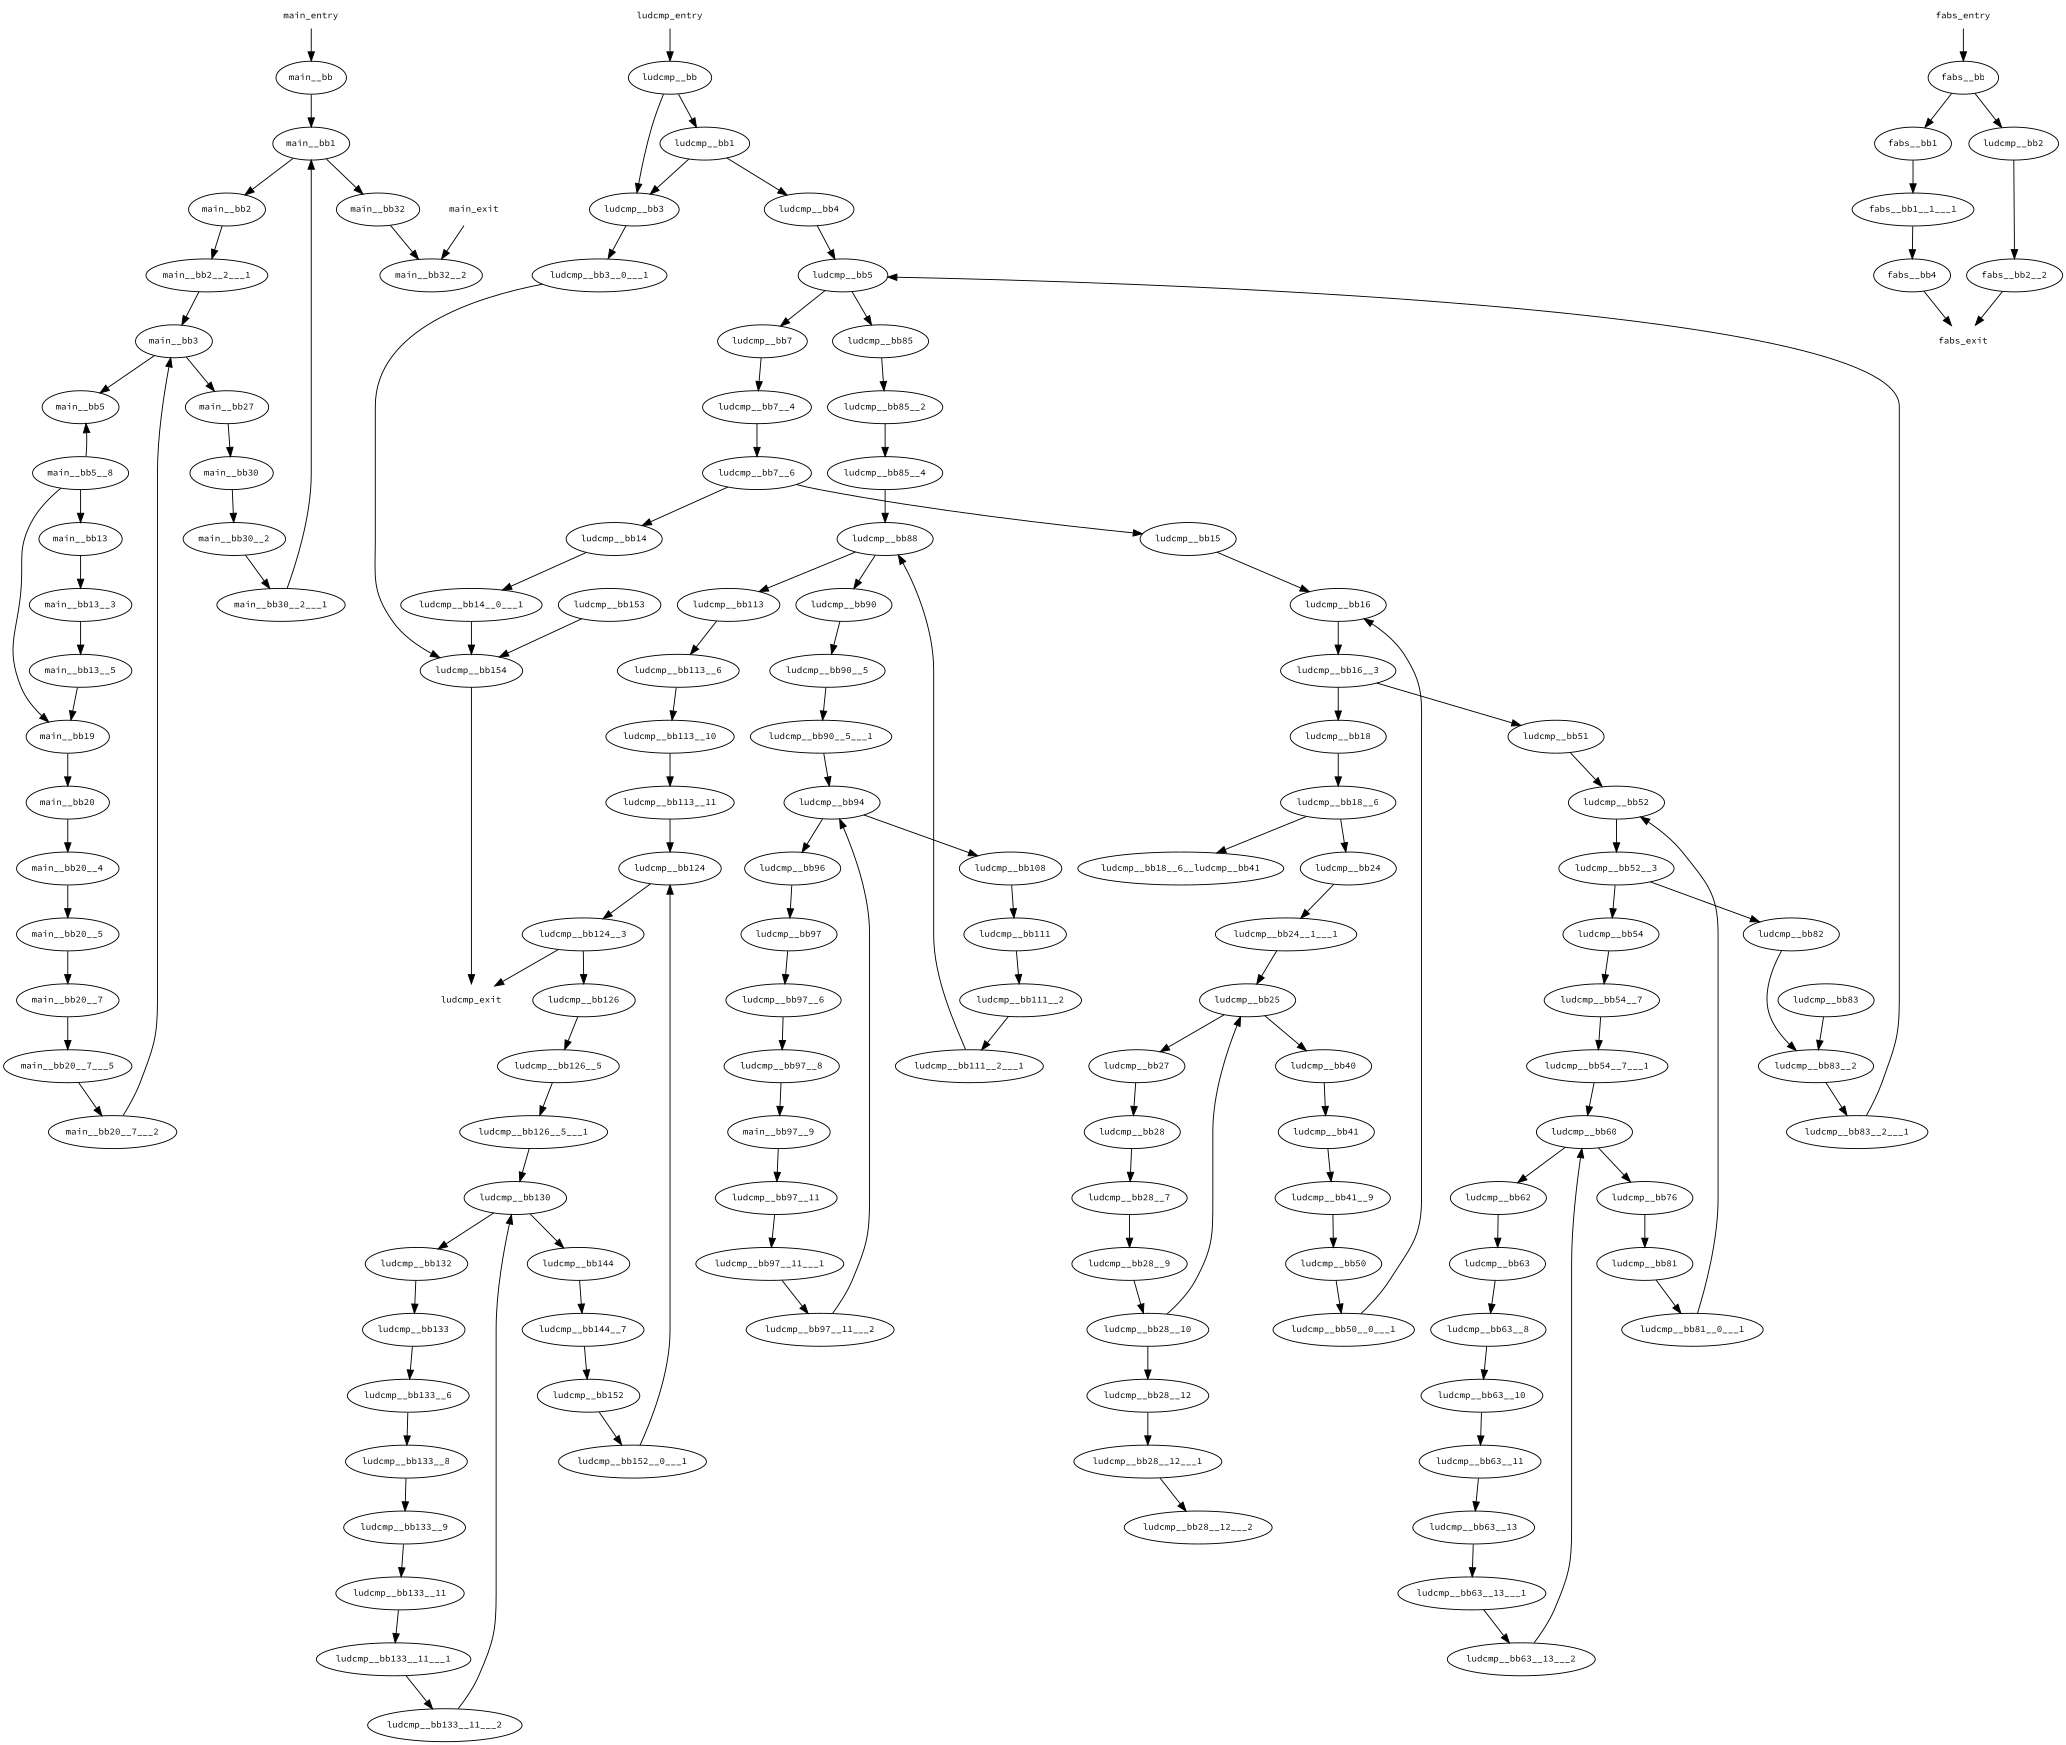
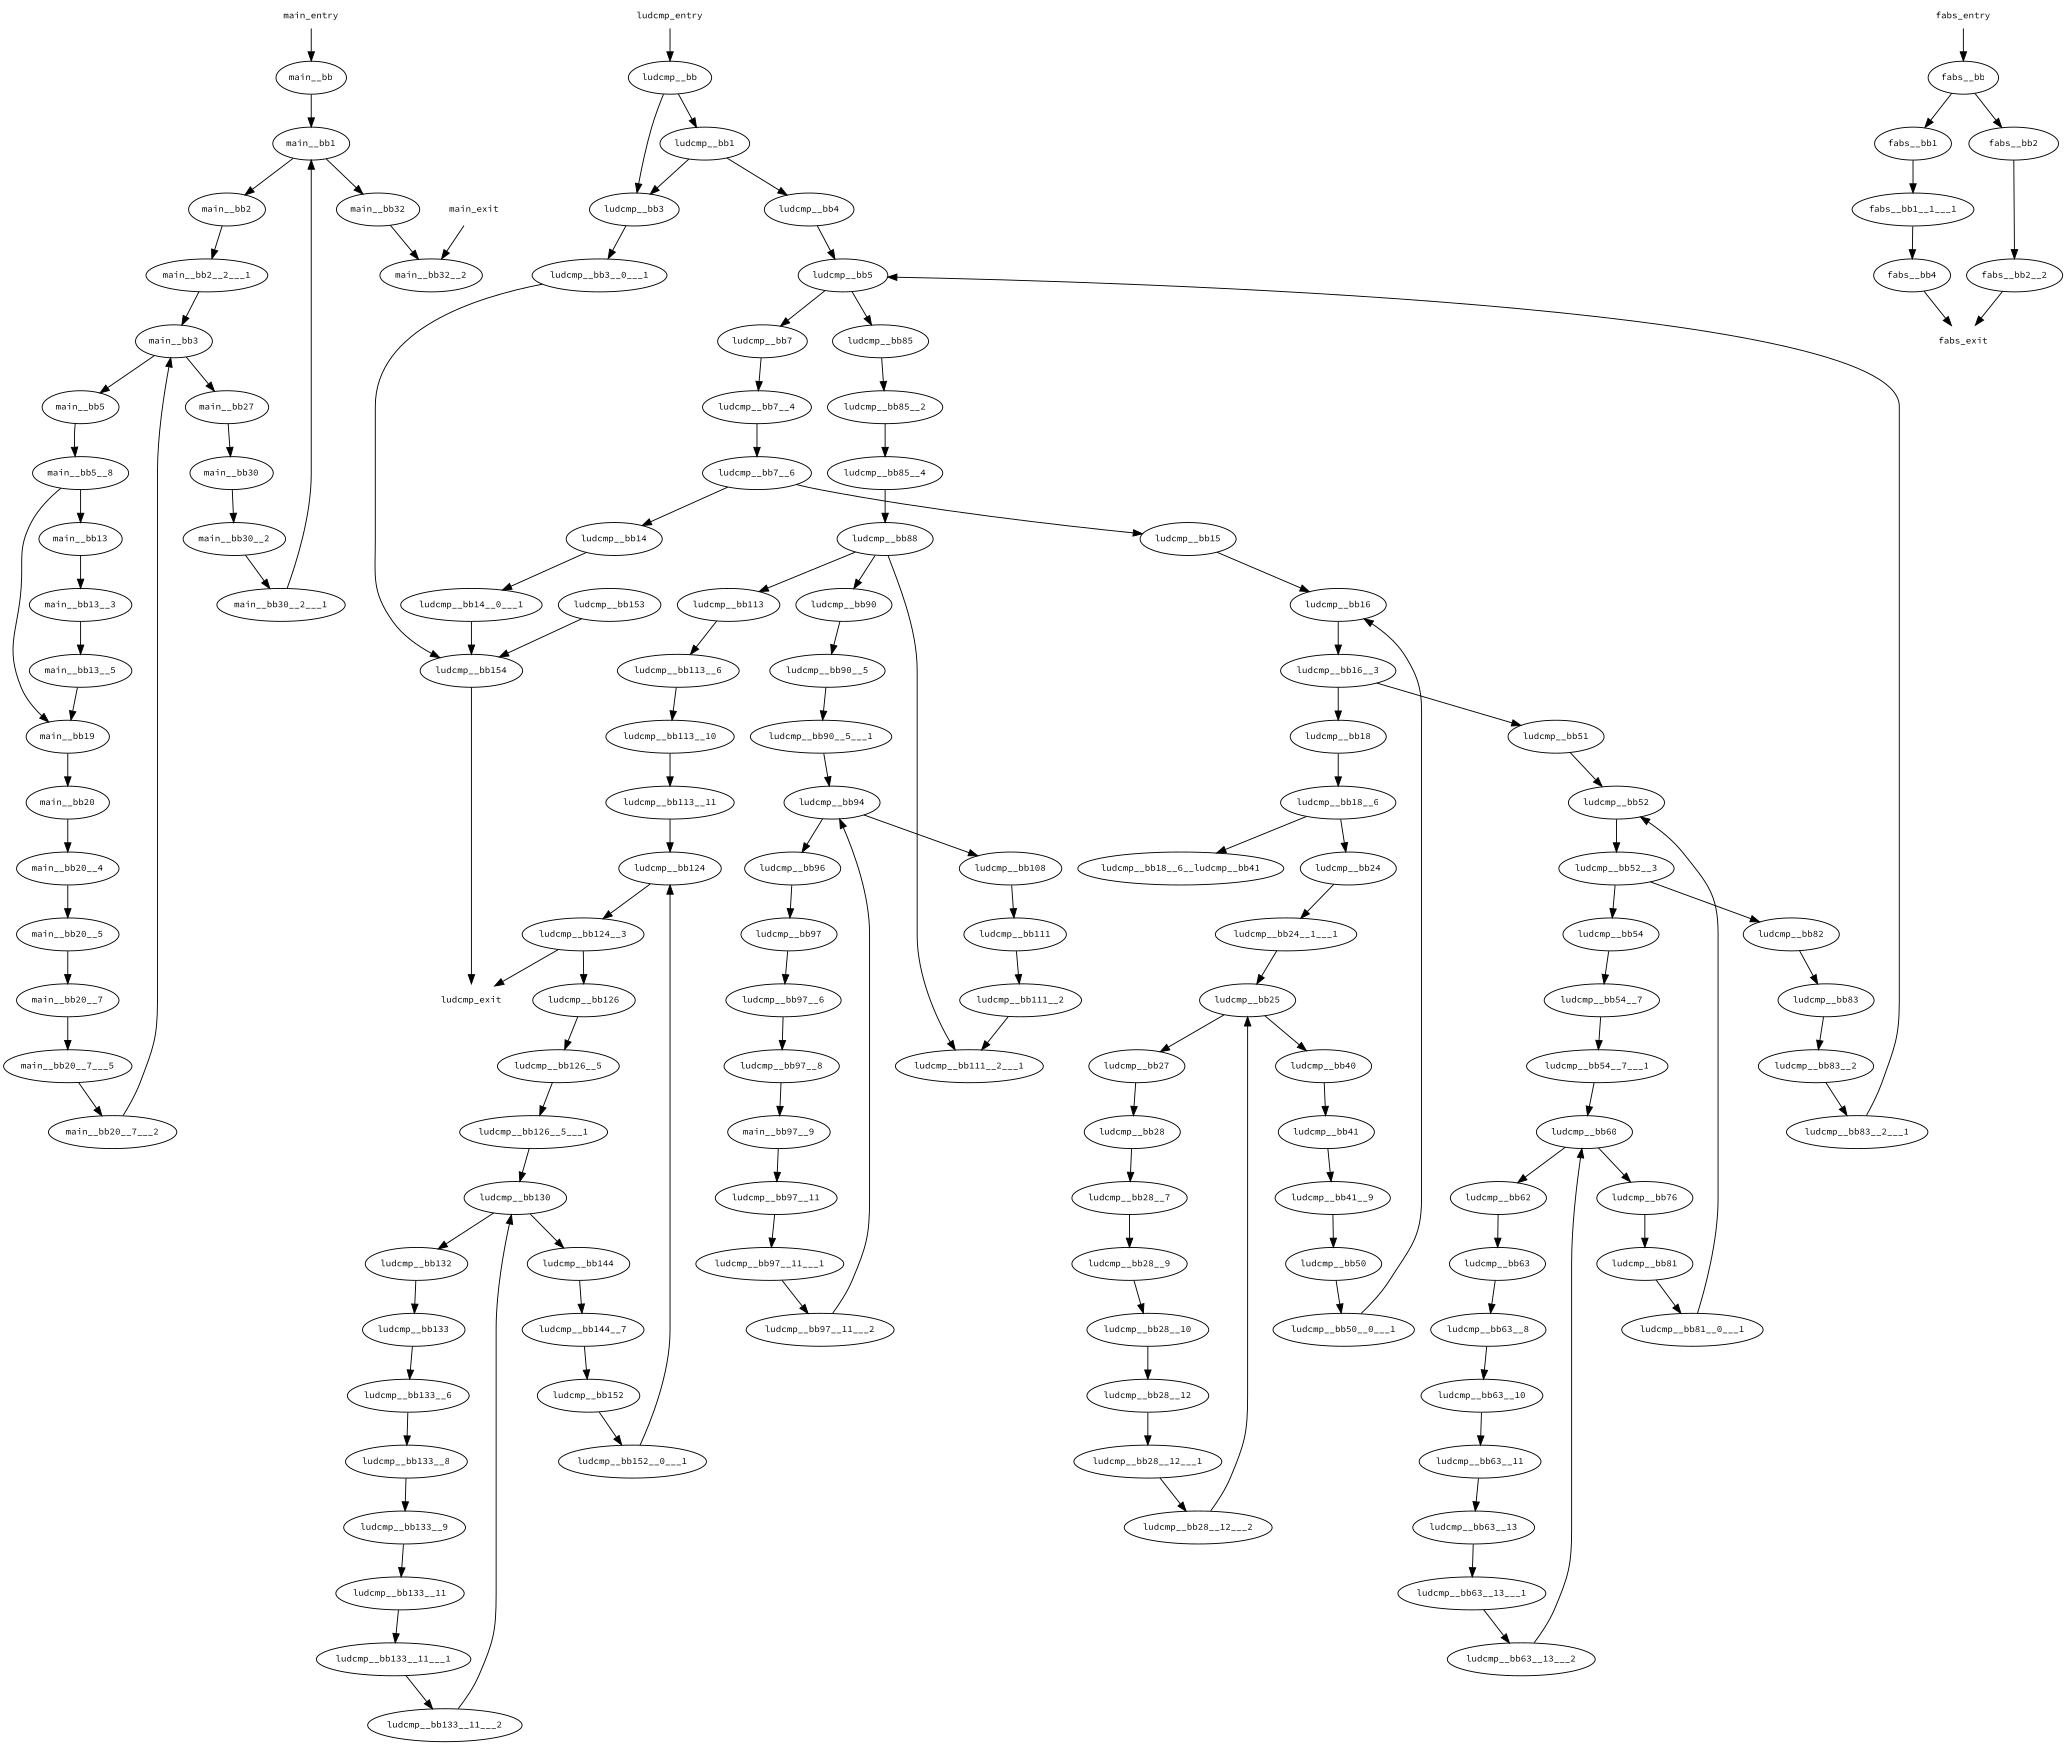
node "ludcmp__bb2": label "ludcmp__bb2" -> "fabs__bb2"
edge "main__bb5__8" -> "main__bb5": reversed
edge "ludcmp__bb111__2___1" -> "ludcmp__bb88": reversed
edge "ludcmp__bb82" -> "ludcmp__bb83__2": now "ludcmp__bb82" -> "ludcmp__bb83"
edge "ludcmp__bb28__10" -> "ludcmp__bb25": now "ludcmp__bb28__12___2" -> "ludcmp__bb25"
